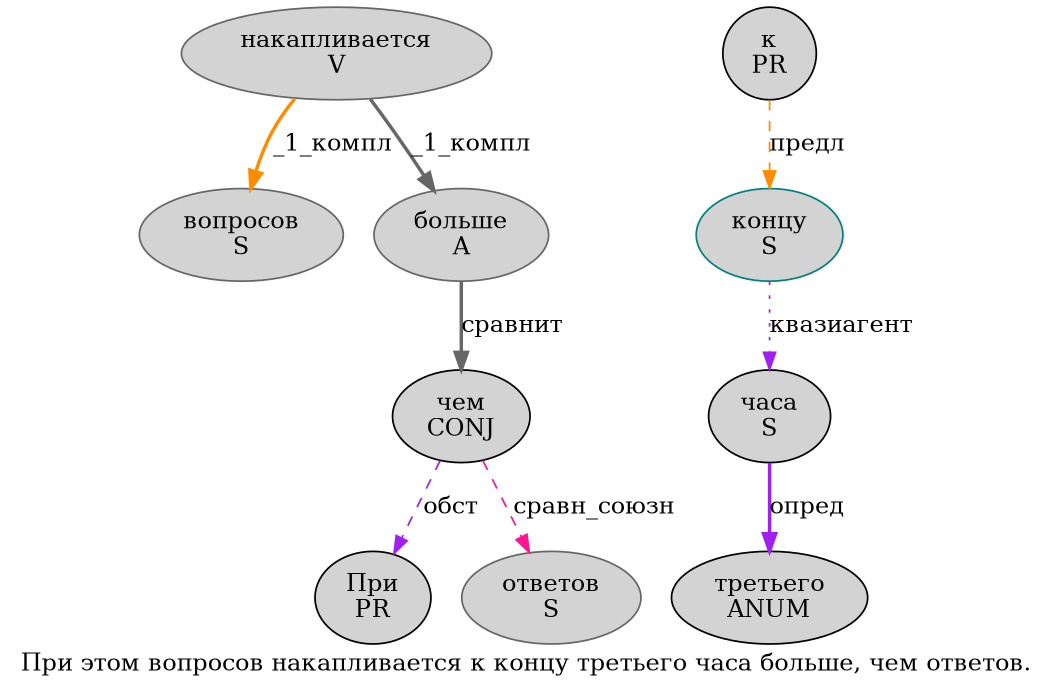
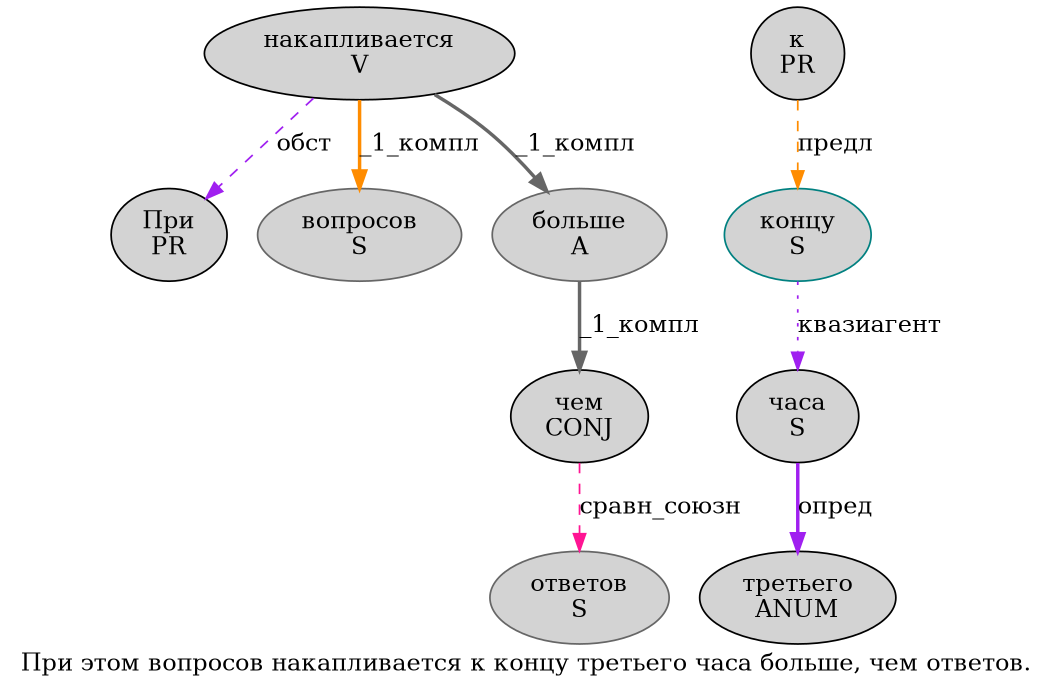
node "накапливается V": color gray40 -> black
edge "больше A" -> "чем CONJ": label "сравнит" -> "_1_компл"
edge "чем CONJ" -> "При PR": now "накапливается V" -> "При PR"
